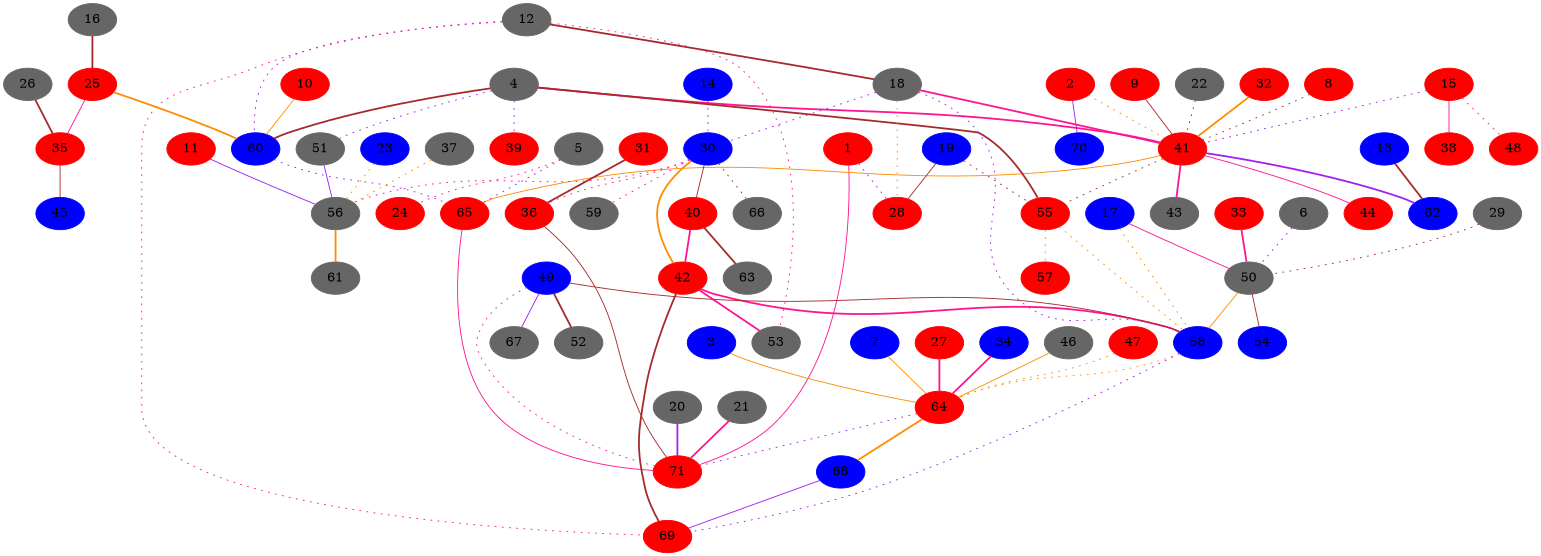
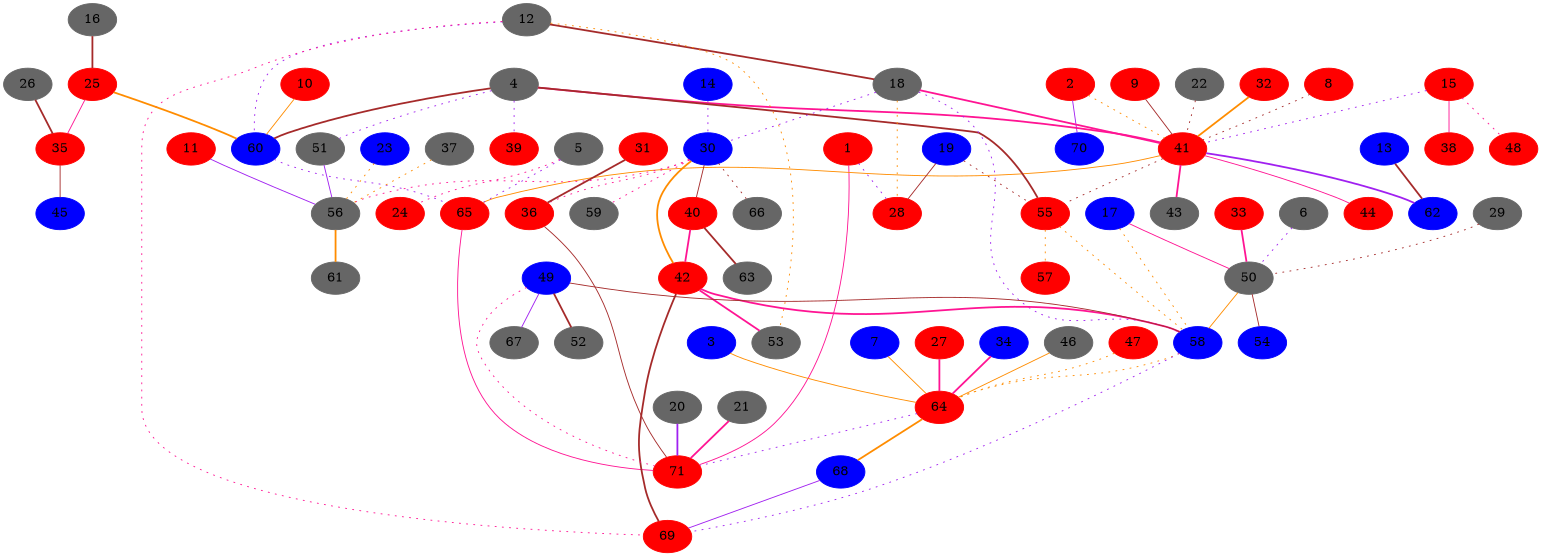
edge "12" -- "53": color deeppink -> darkorange
